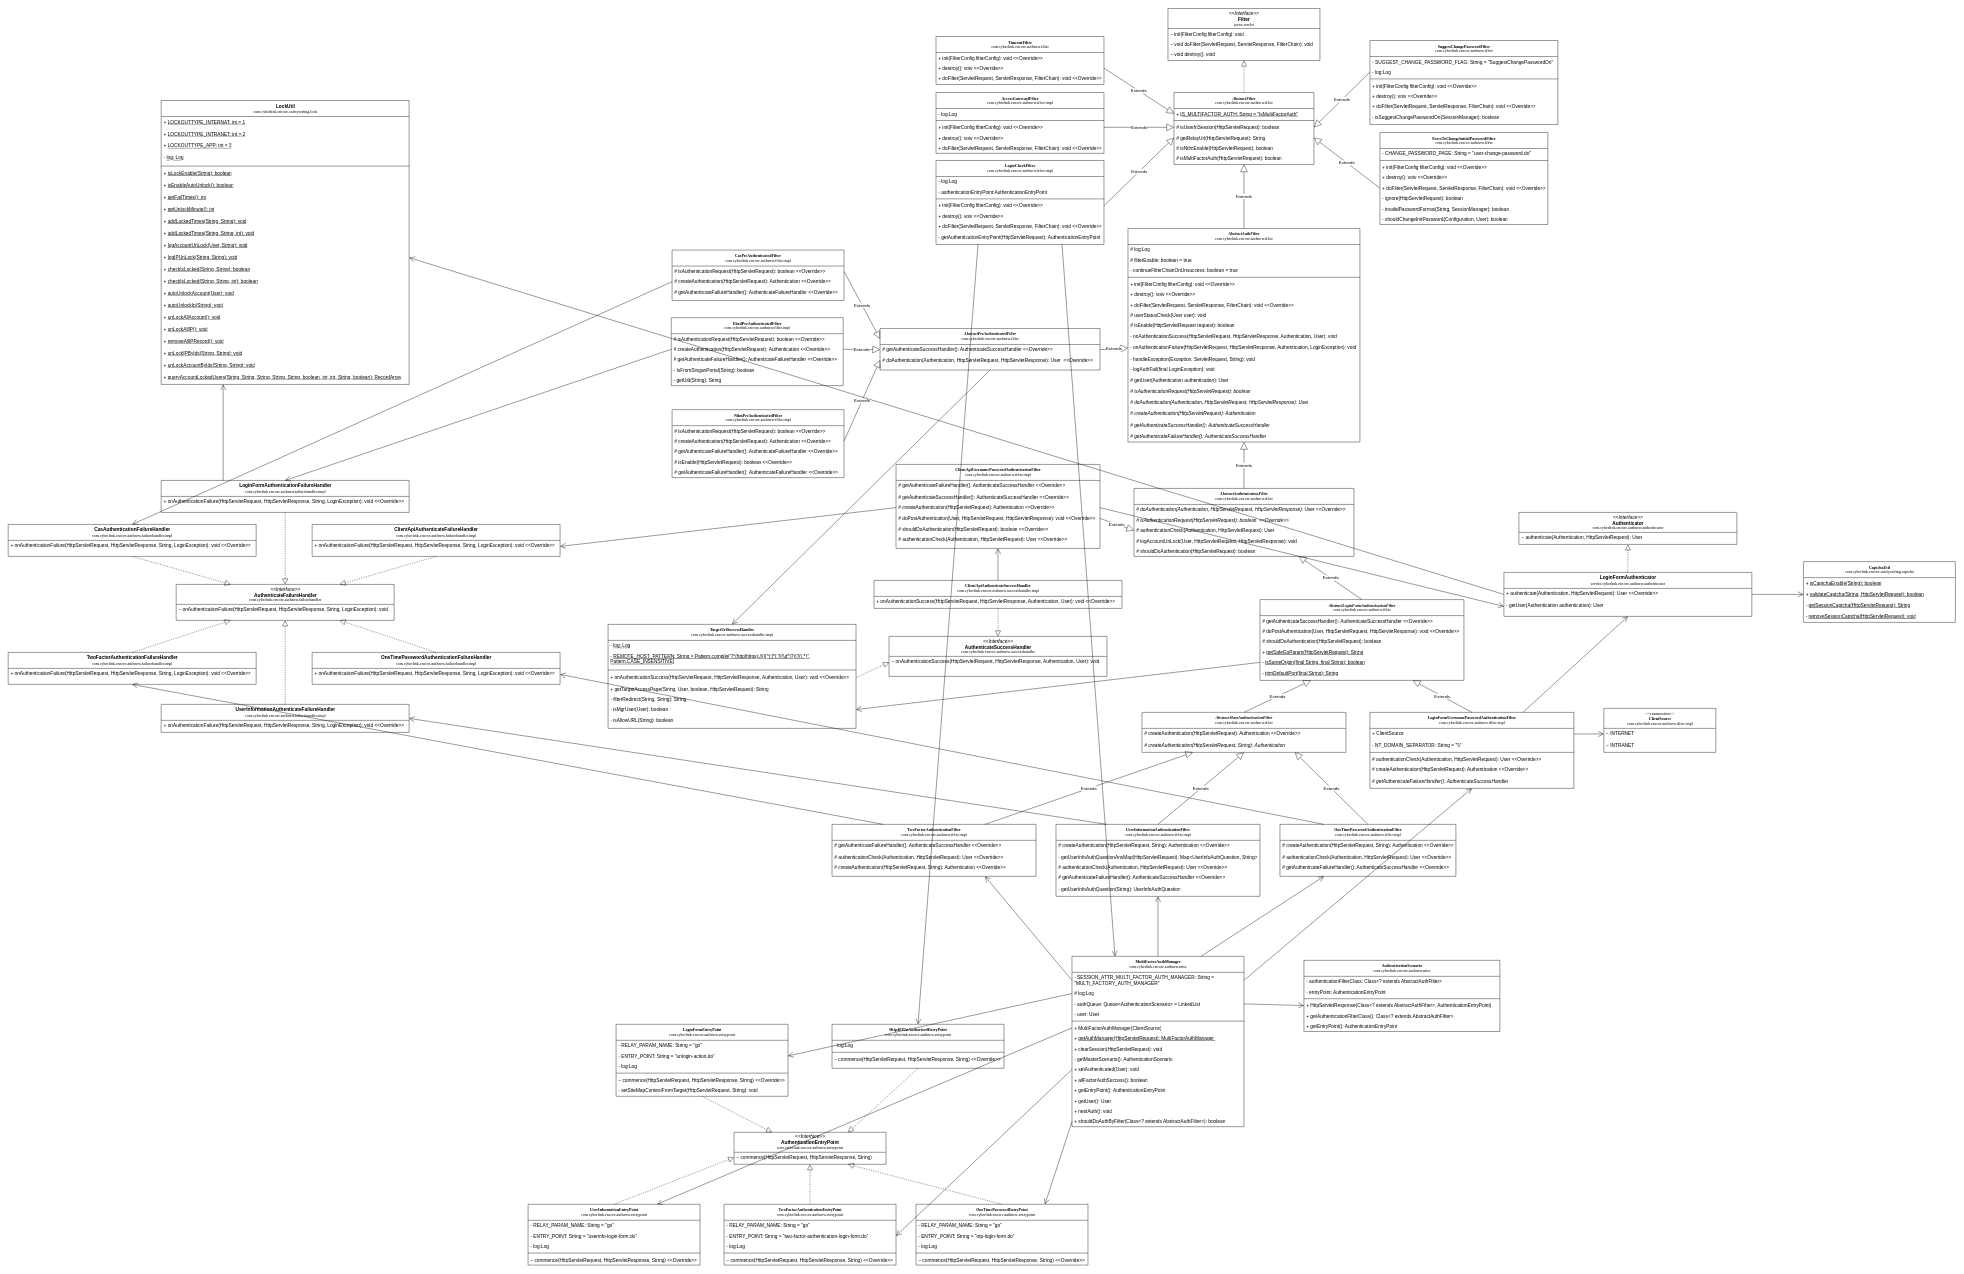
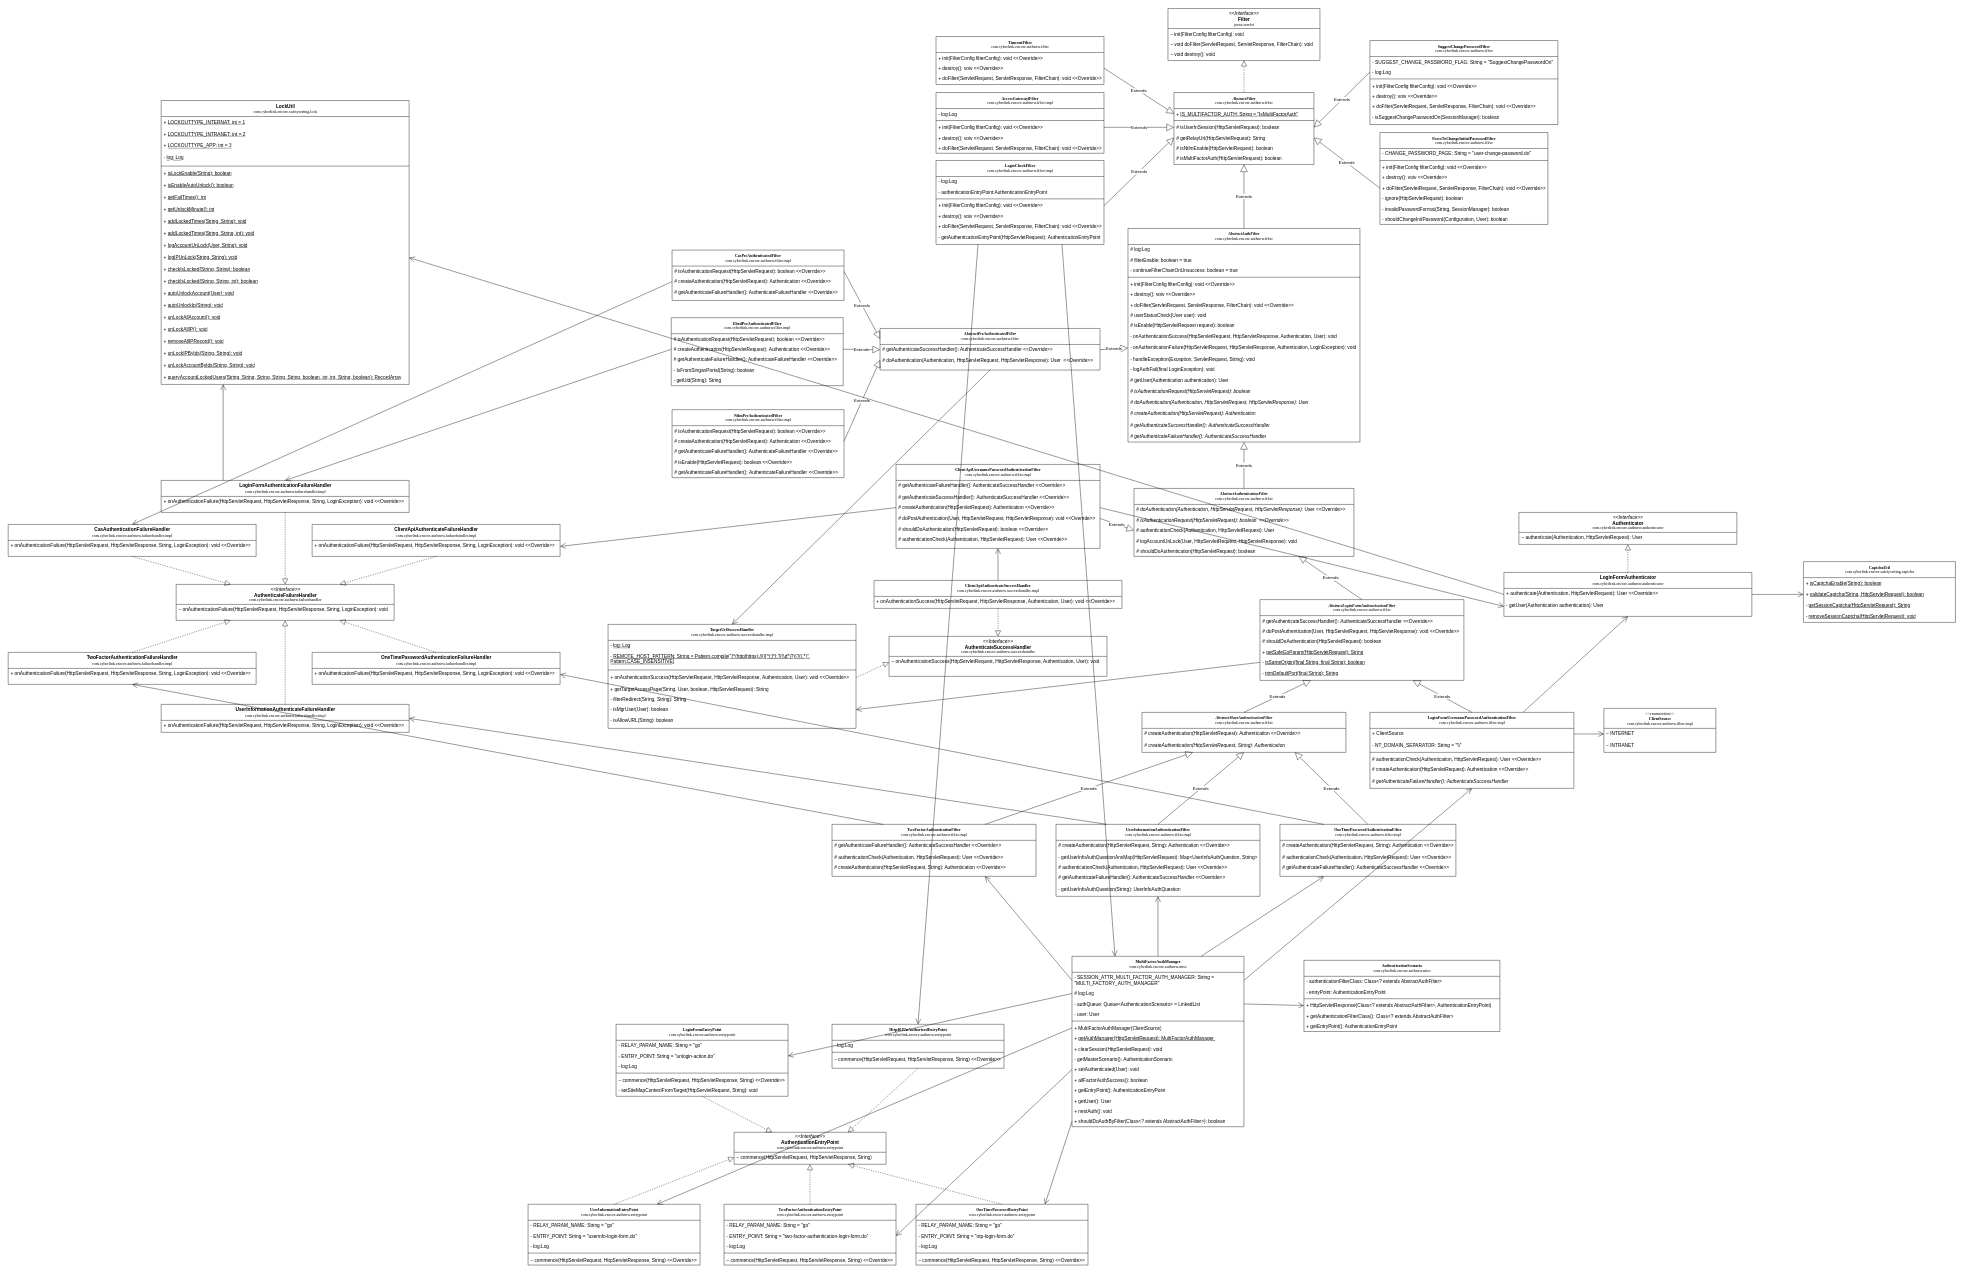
node "LoginFormAuthenticator servlet.cyberlink.encore.authnew.authenticator": label "LoginFormAuthenticator servlet.cyberlink.encore.authnew.authenticator" -> "LoginFormAuthenticator com.cyberlink.encore.authnew.authenticator"
